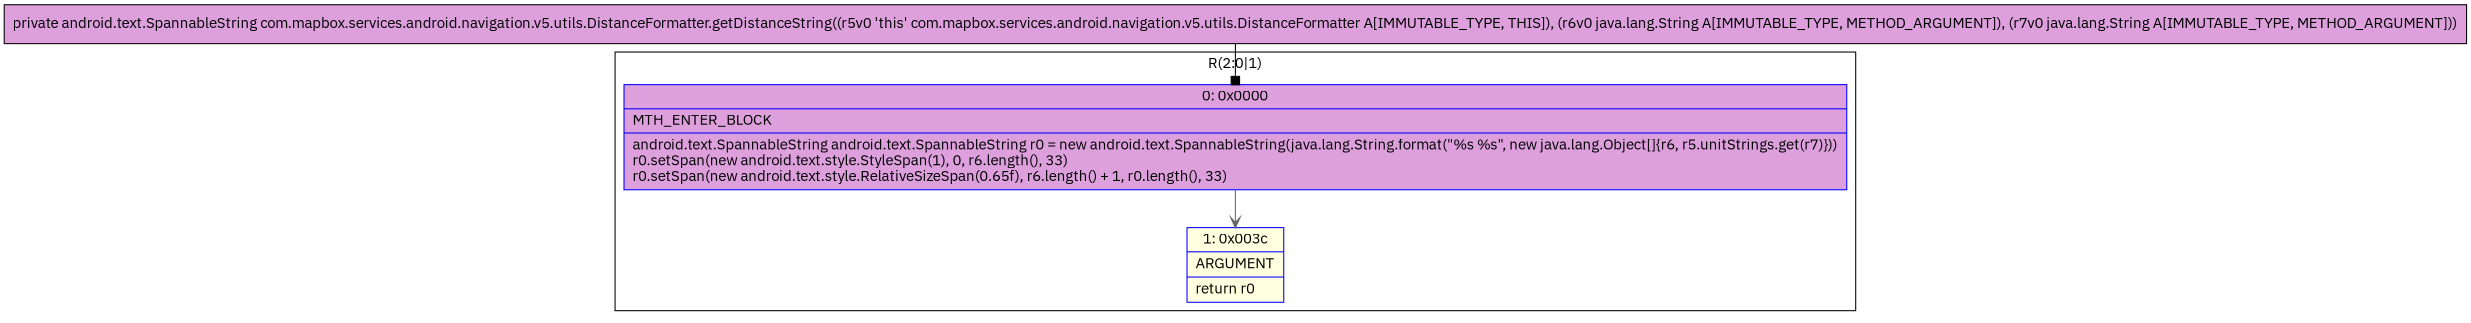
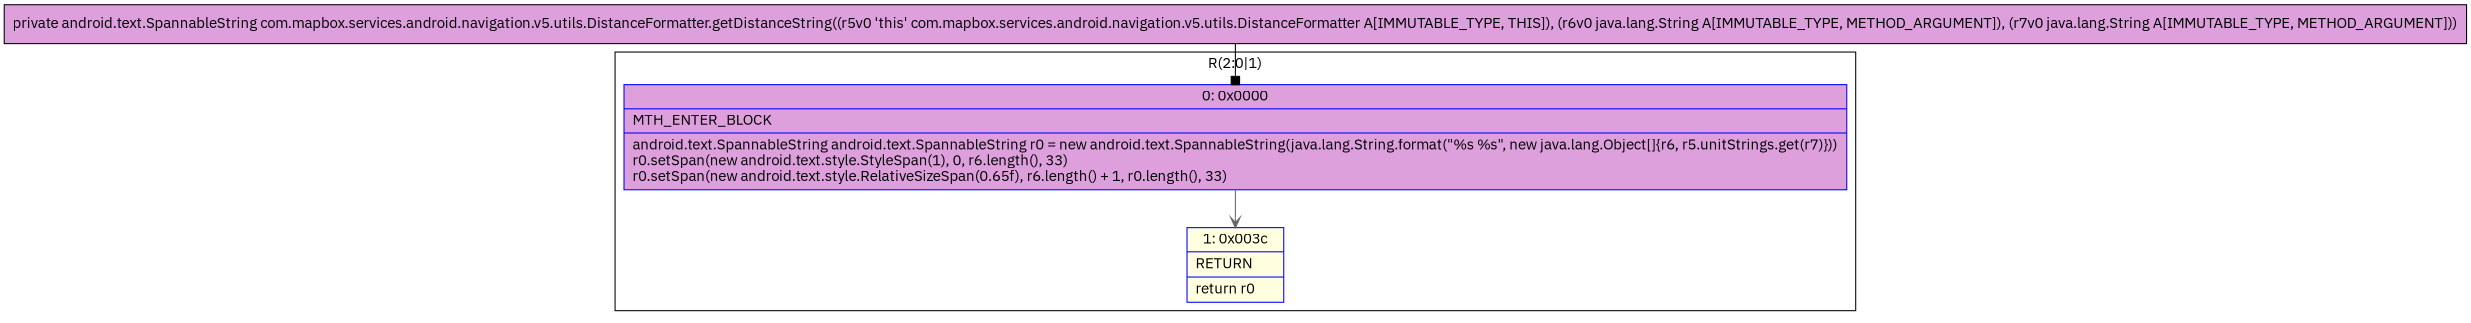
node "1: 0x003c": text "ARGUMENT" -> "RETURN"
